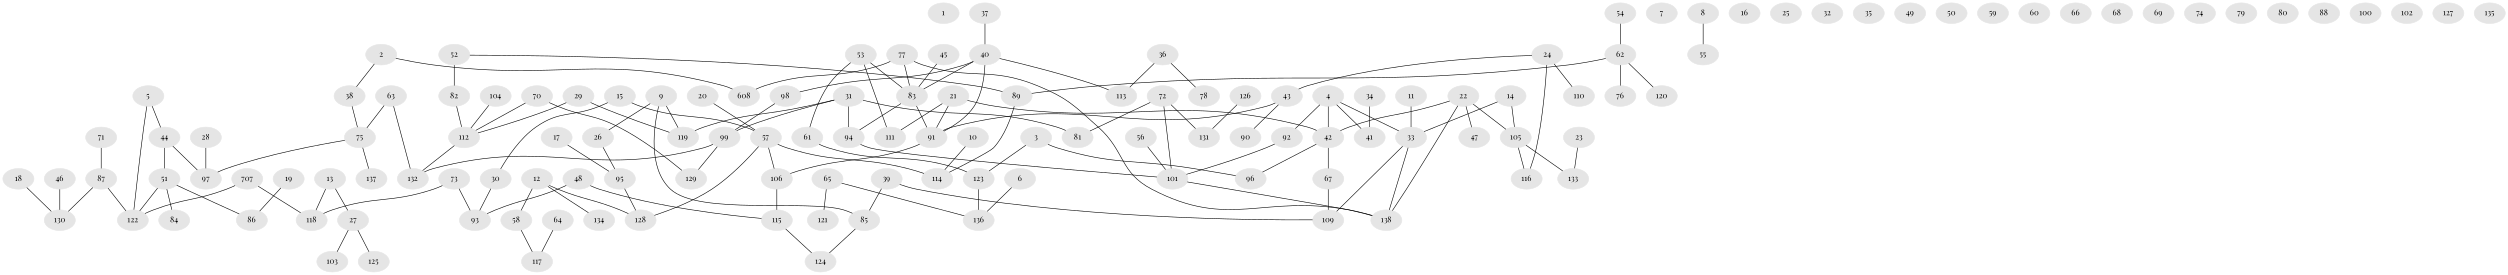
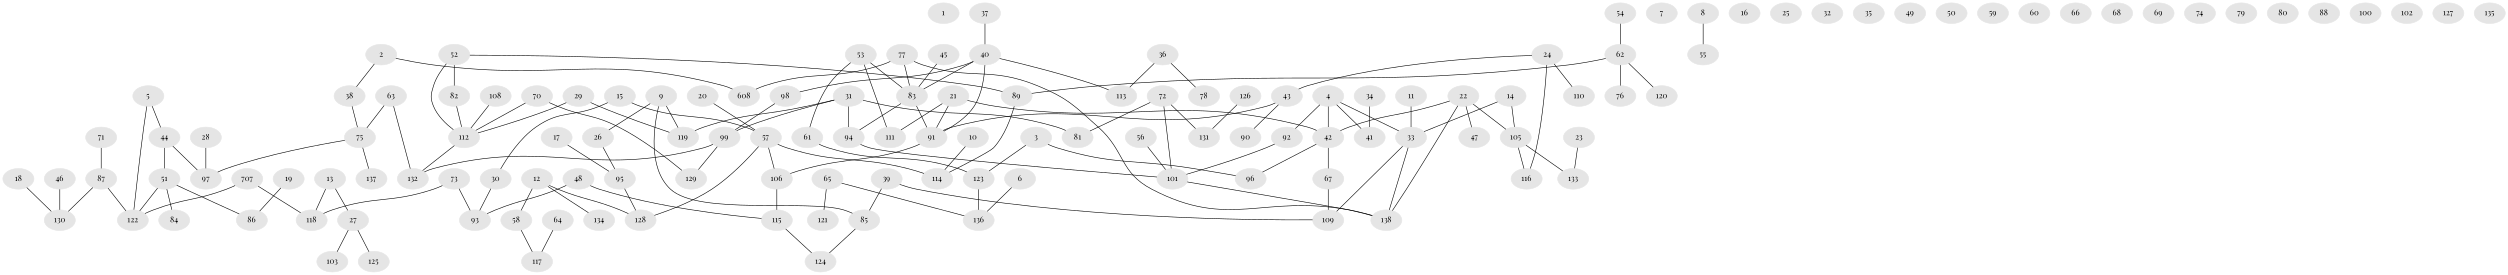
node "104": label "104" -> "108"
edge "52" -- "112": added
